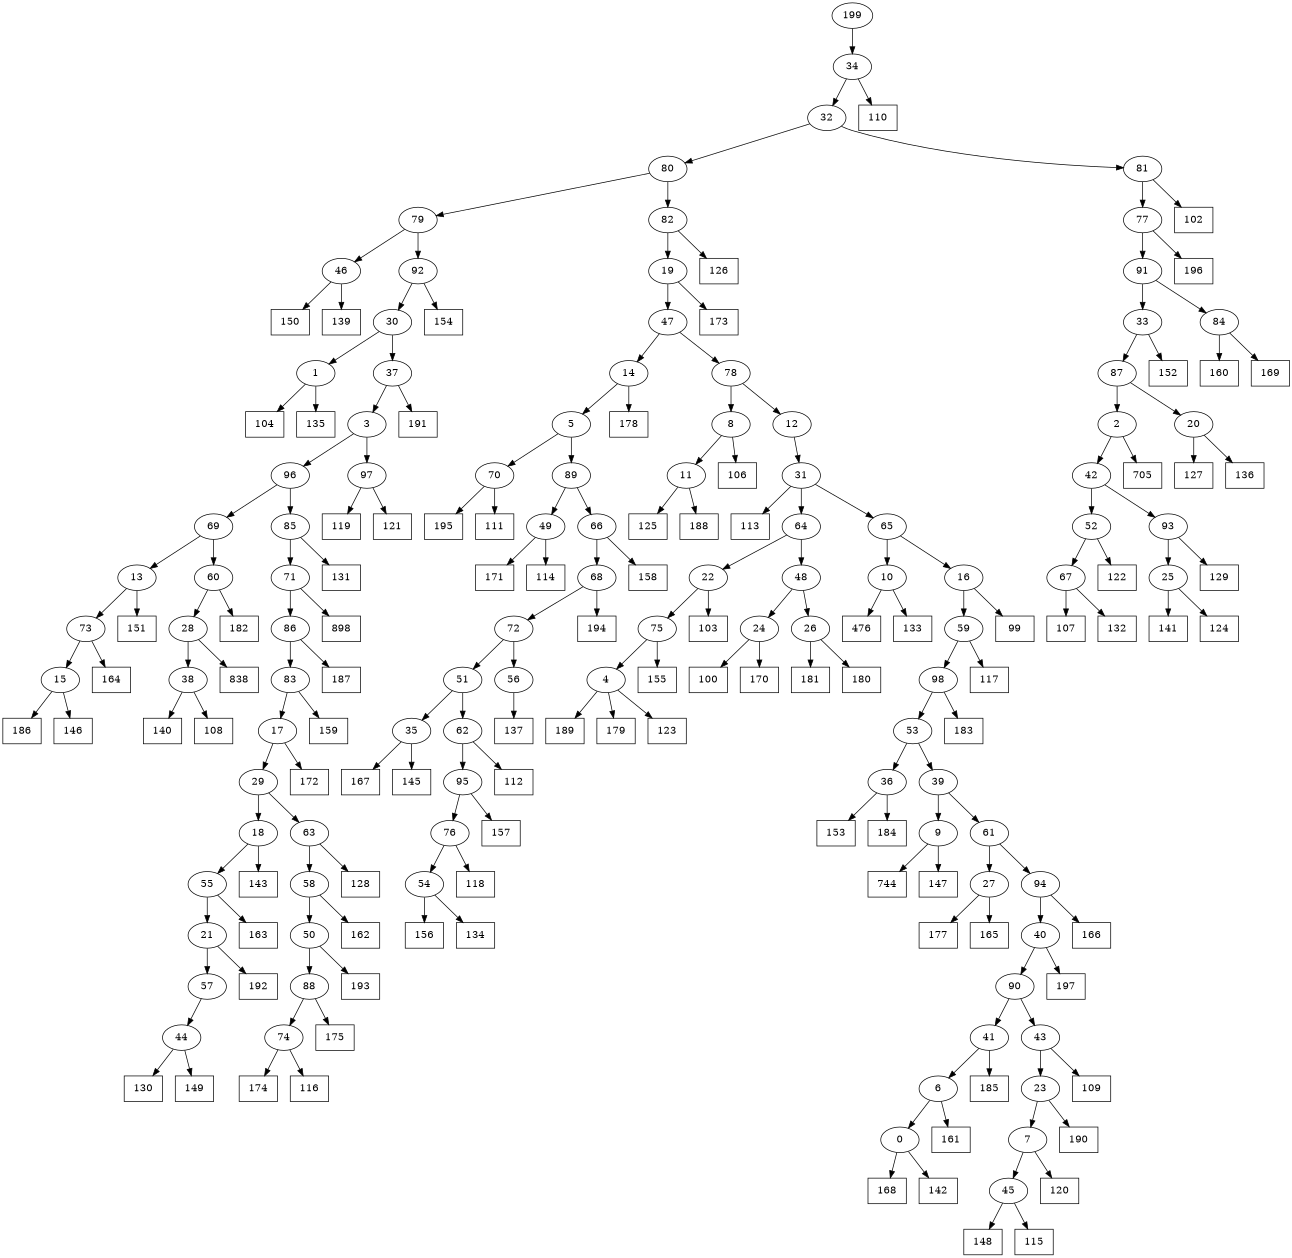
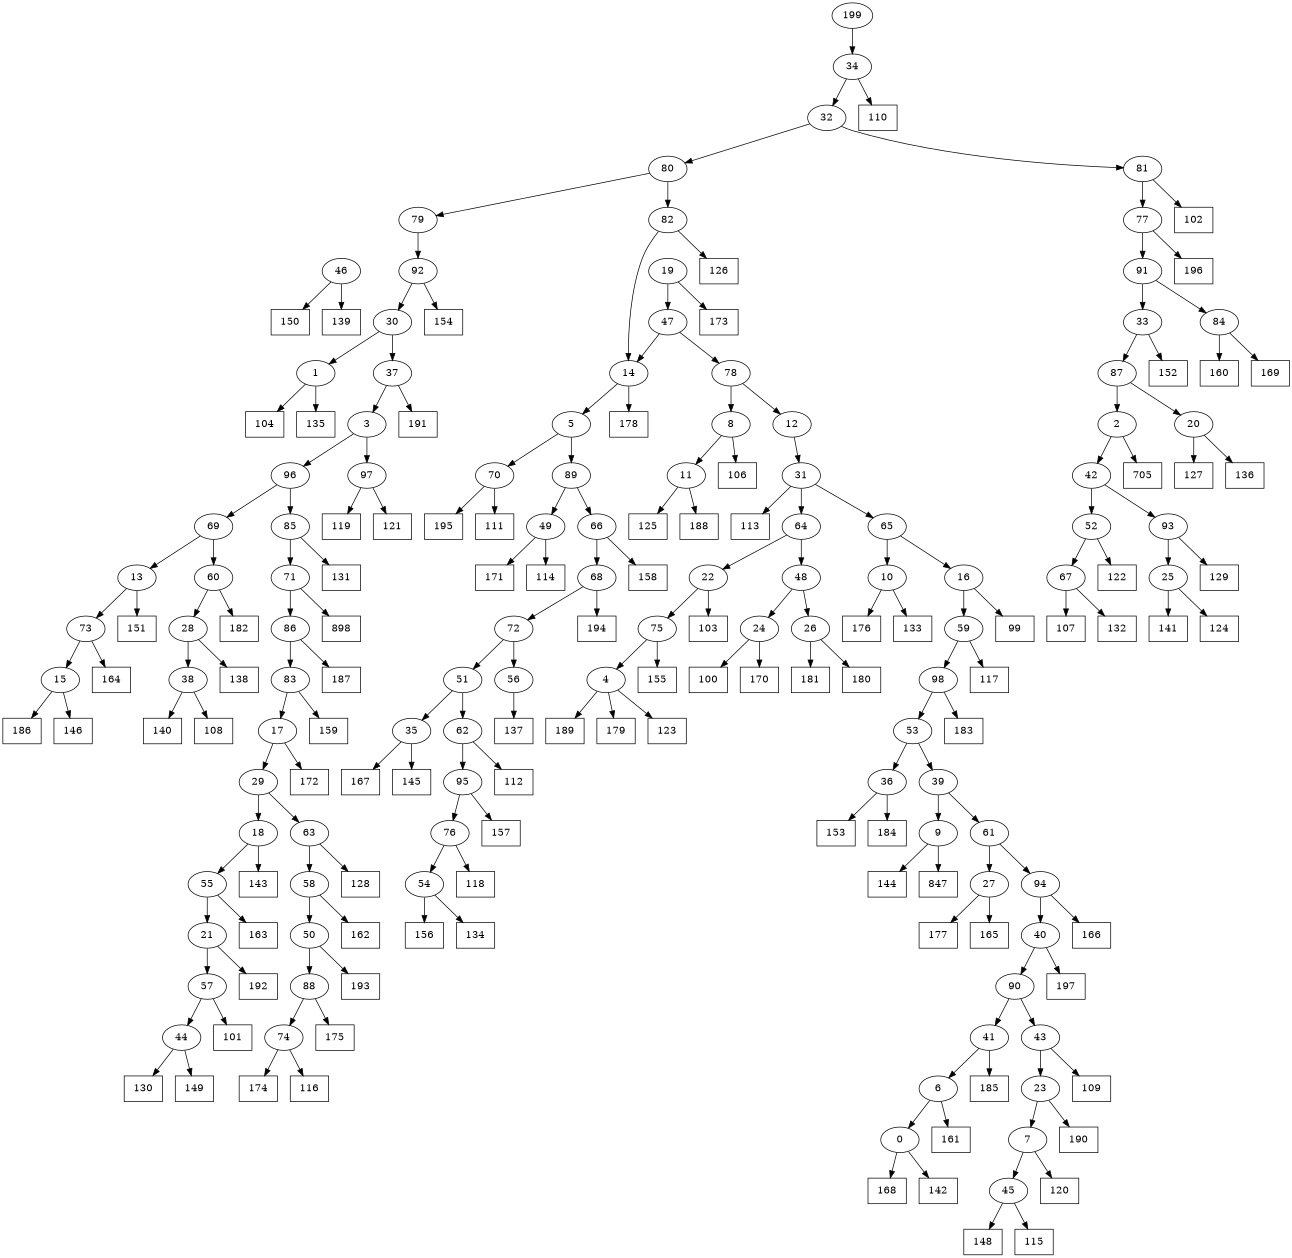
edge "82" -> "19": now "82" -> "14"
edge "79" -> "46": removed
node "476": label "476" -> "176"
node "838": label "838" -> "138"
node "744": label "744" -> "144"
node "147": label "147" -> "847"
node "101": added
